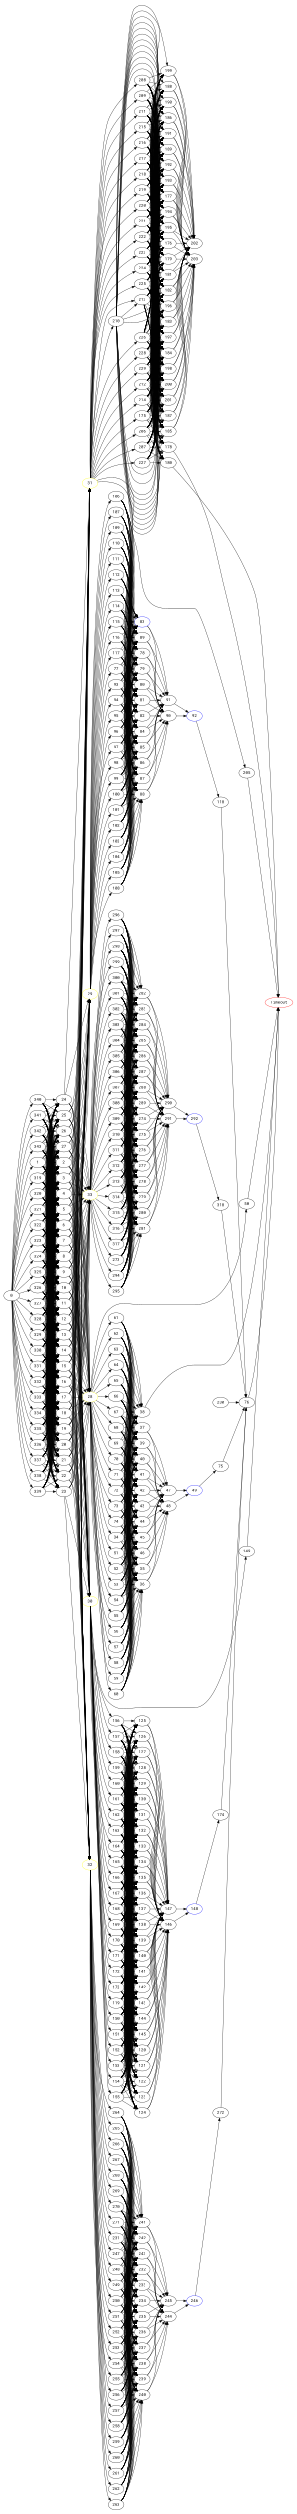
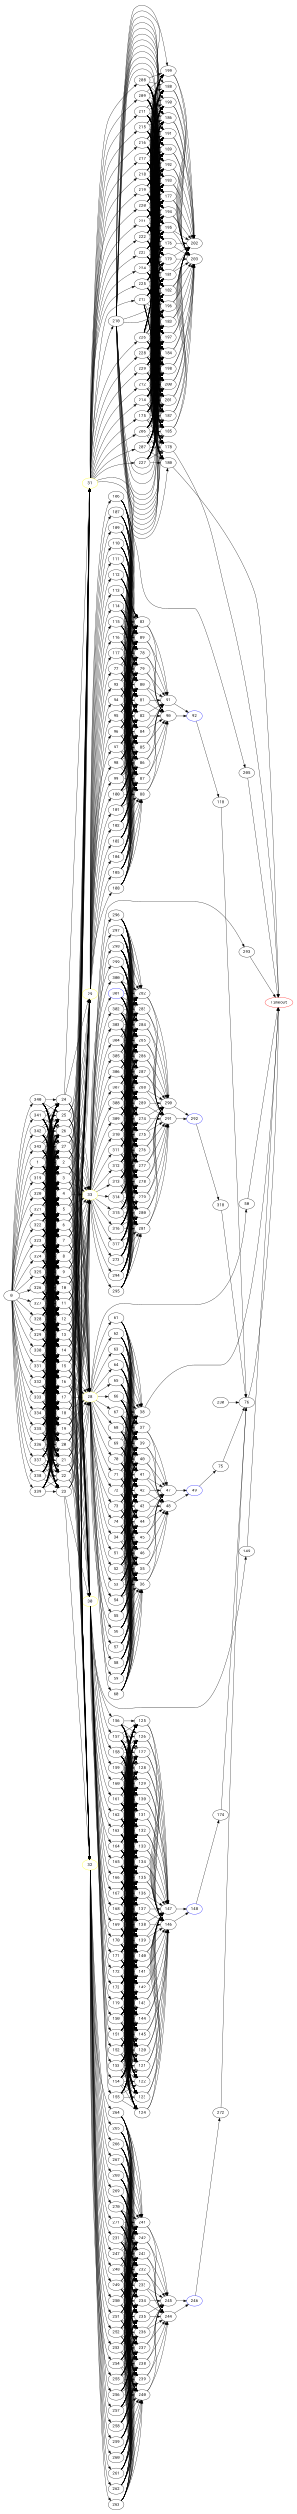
edge "210" -> "213": now "210" -> "180"
node "83": color blue -> black
node "293": added
node "301": color black -> blue
edge "273" -> "287": removed
